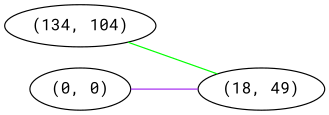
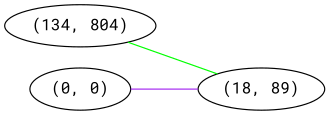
node "(134, 104)": label "(134, 104)" -> "(134, 804)"
node "(18, 49)": label "(18, 49)" -> "(18, 89)"
